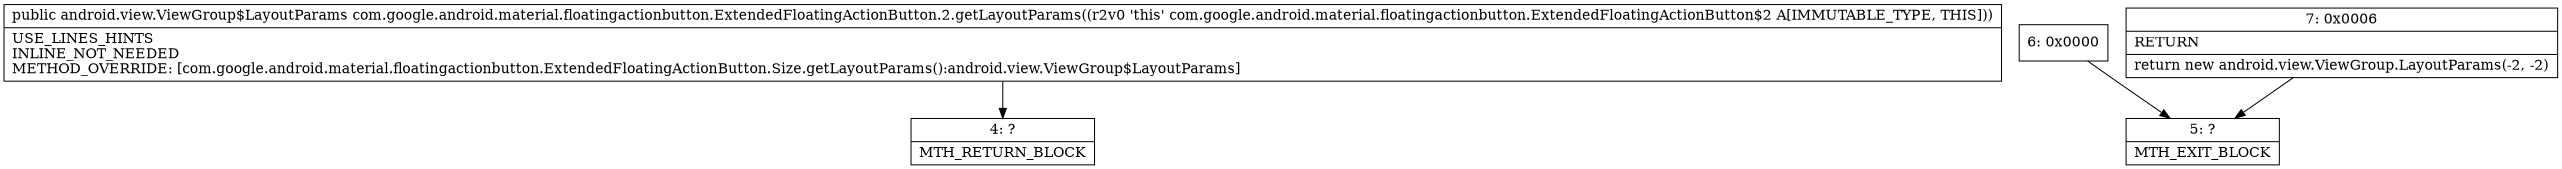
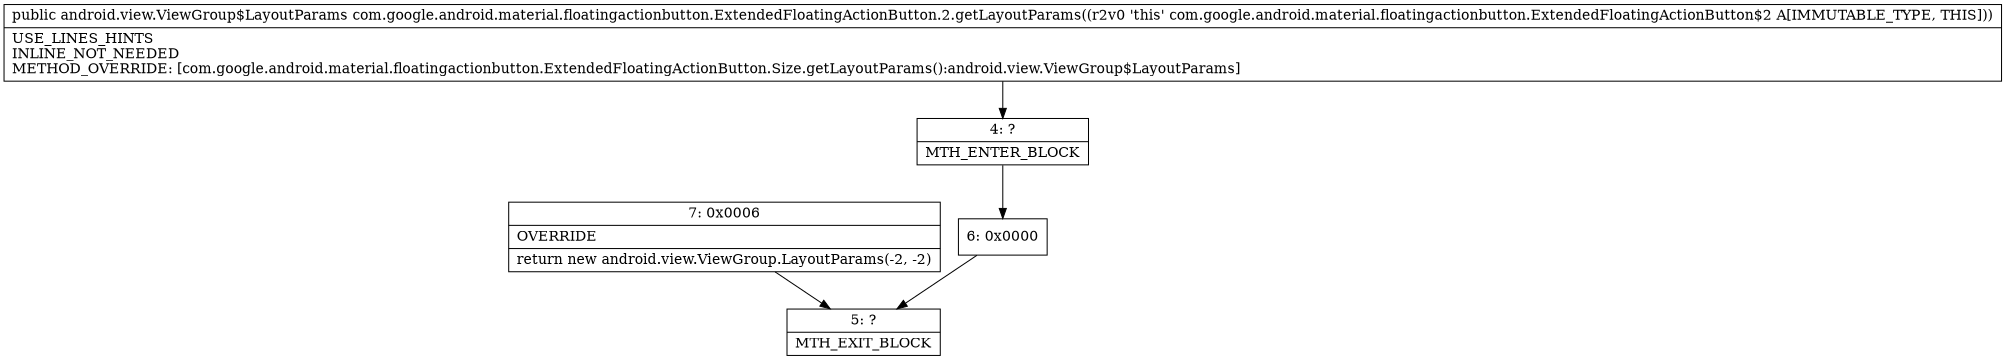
node "7: 0x0006": text "RETURN" -> "OVERRIDE"
node "4: ?": text "MTH_RETURN_BLOCK" -> "MTH_ENTER_BLOCK"
edge "4: ?" -> "6: 0x0000": added
